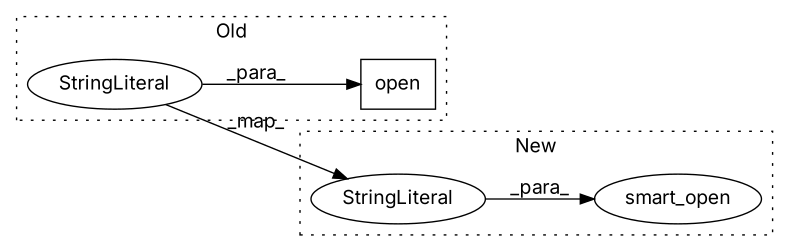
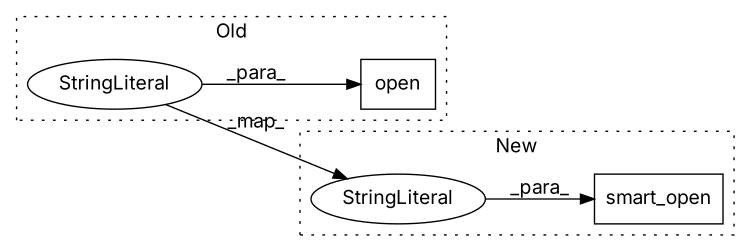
node "smart_open": shape ellipse -> box
